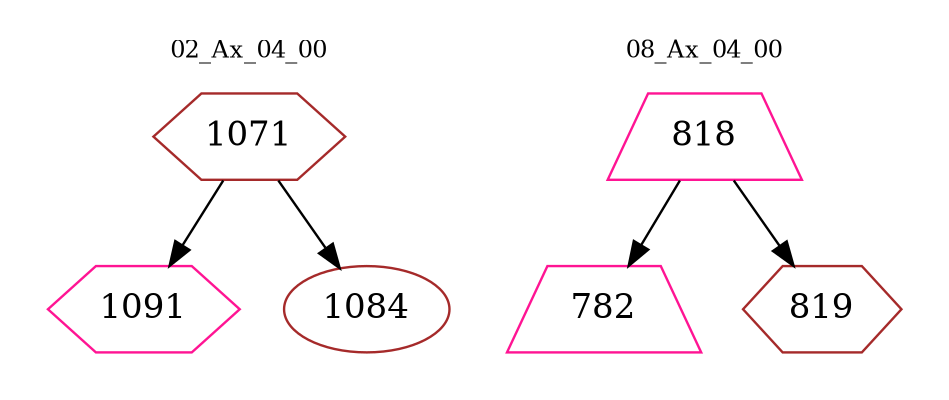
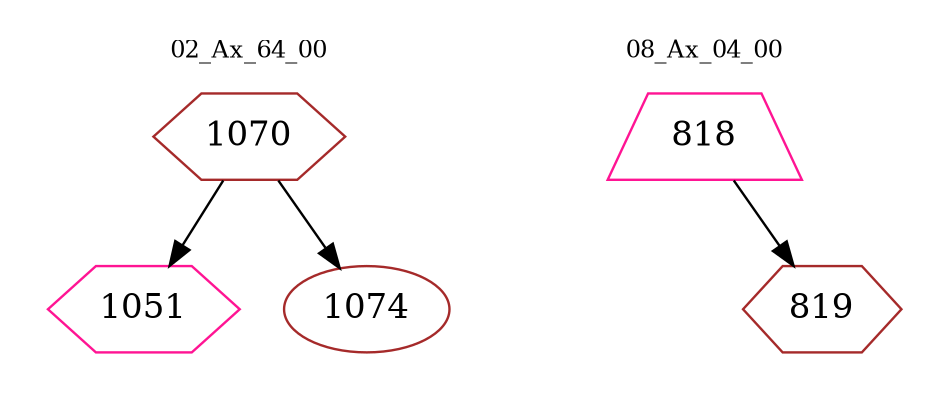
cluster "02_Ax_04_00": label "02_Ax_04_00" -> "02_Ax_64_00"
node "1071": label "1071" -> "1070"
node "1091": label "1091" -> "1051"
node "1084": label "1084" -> "1074"
node "782": removed
